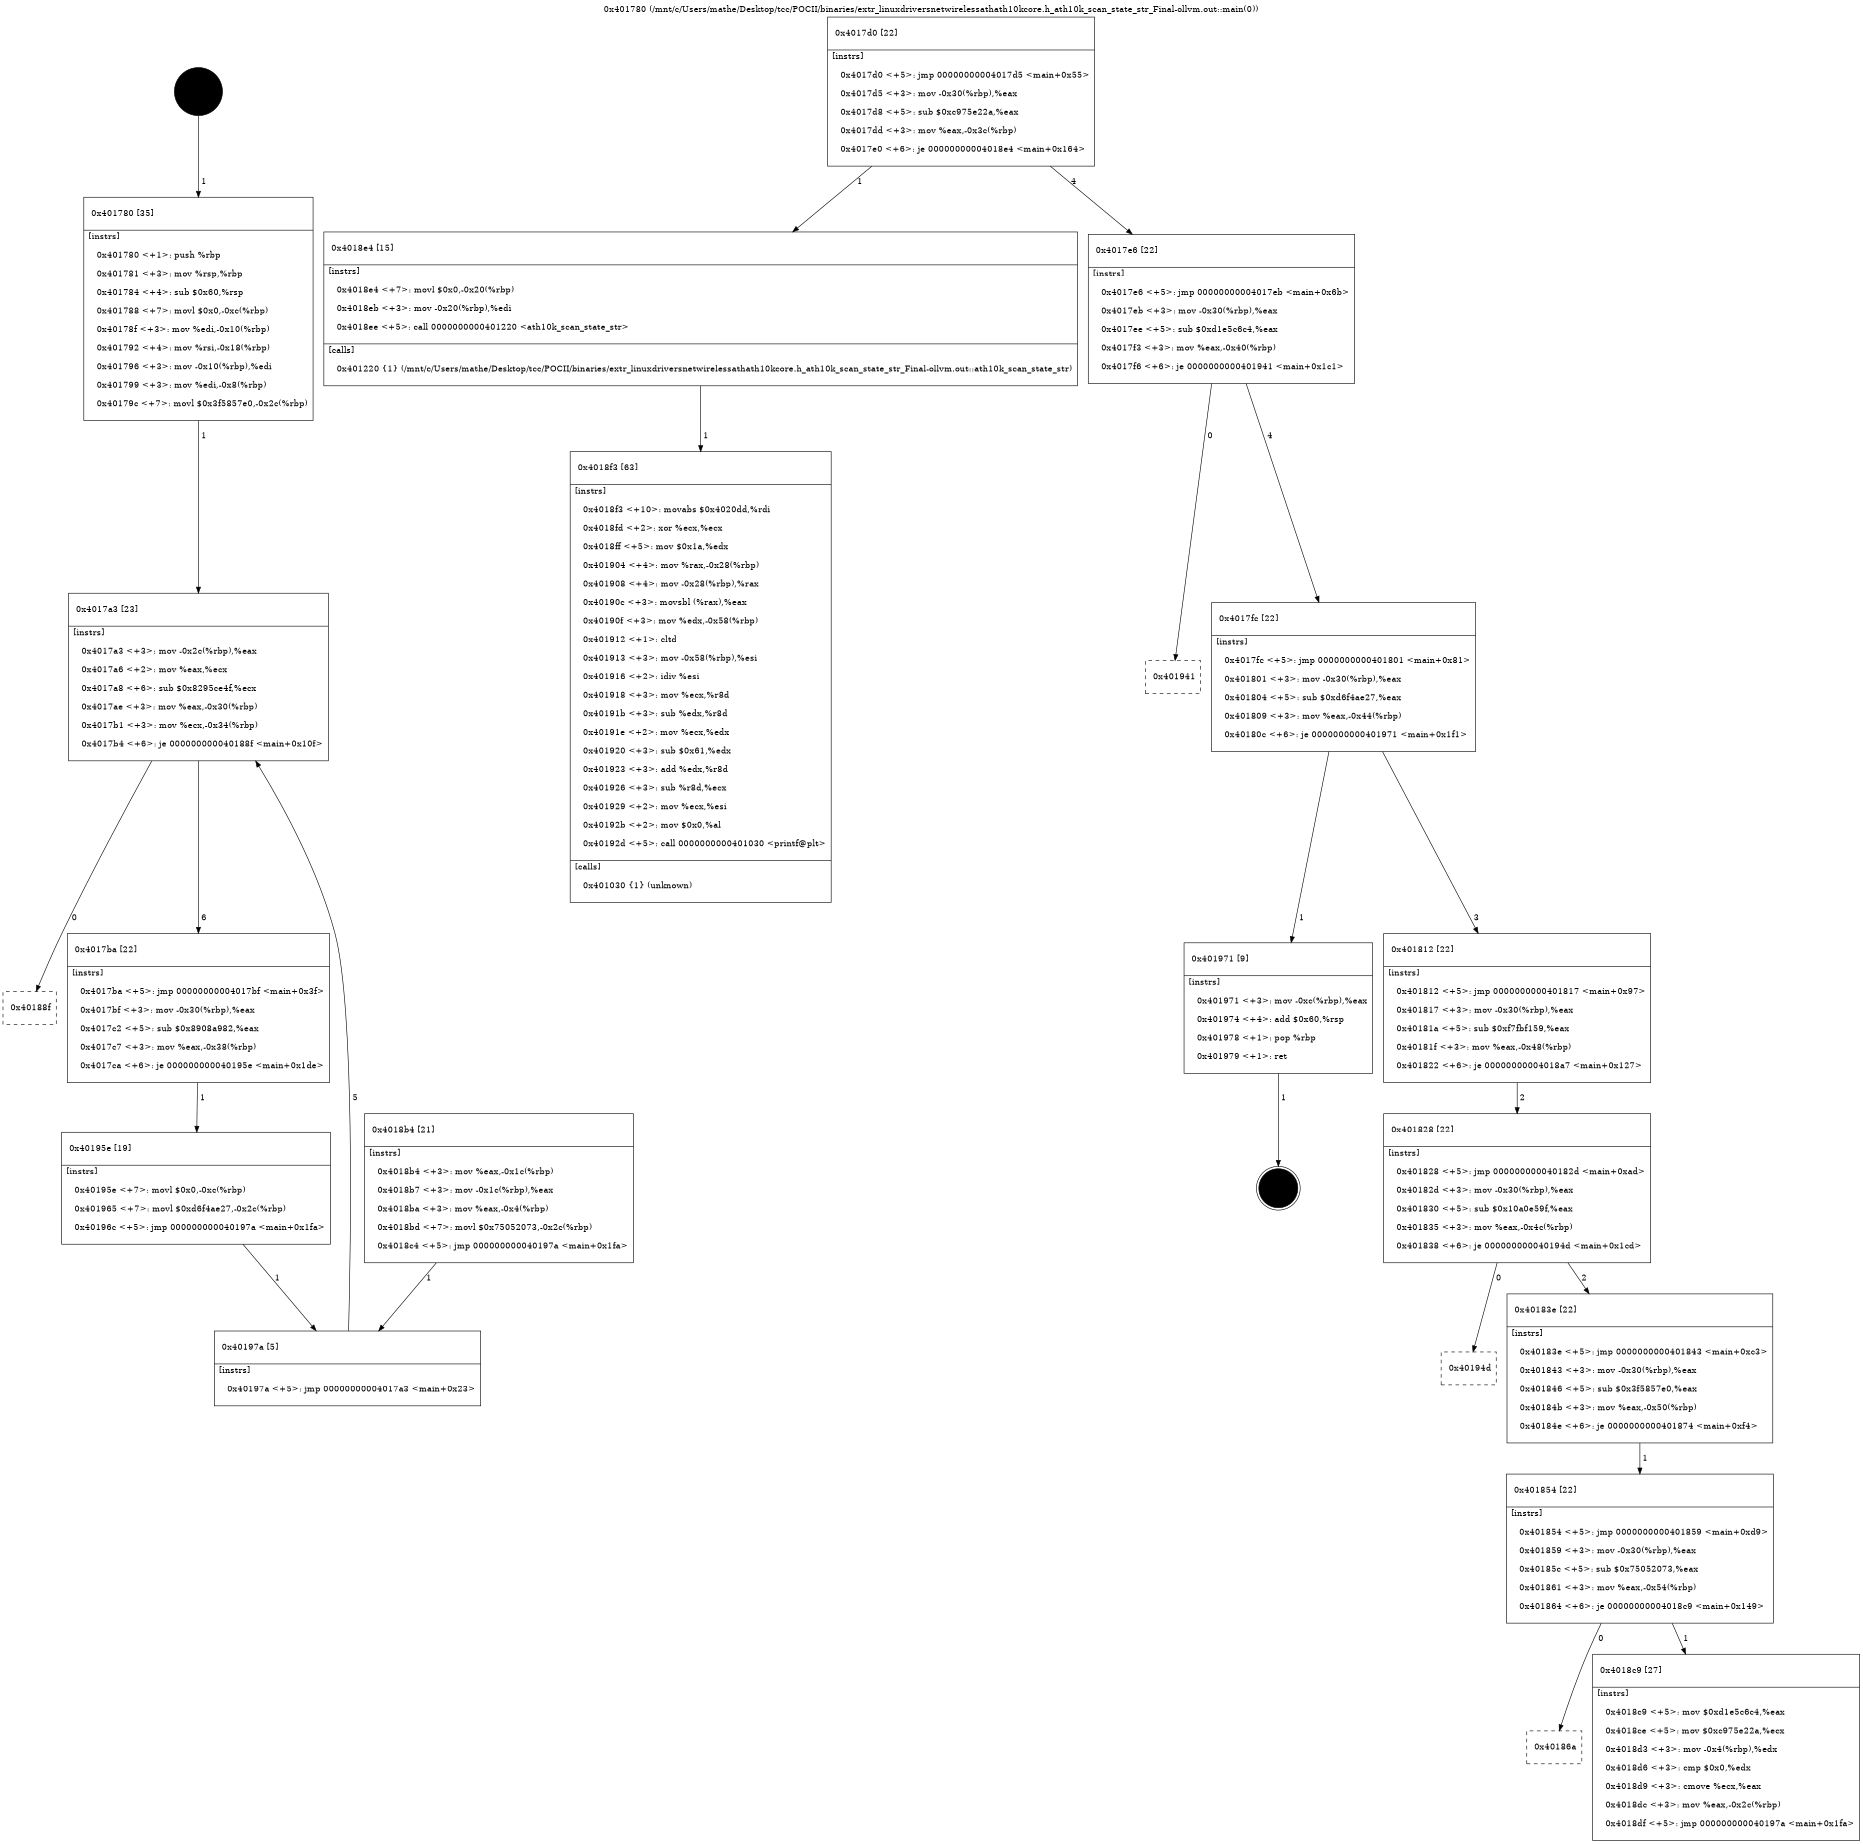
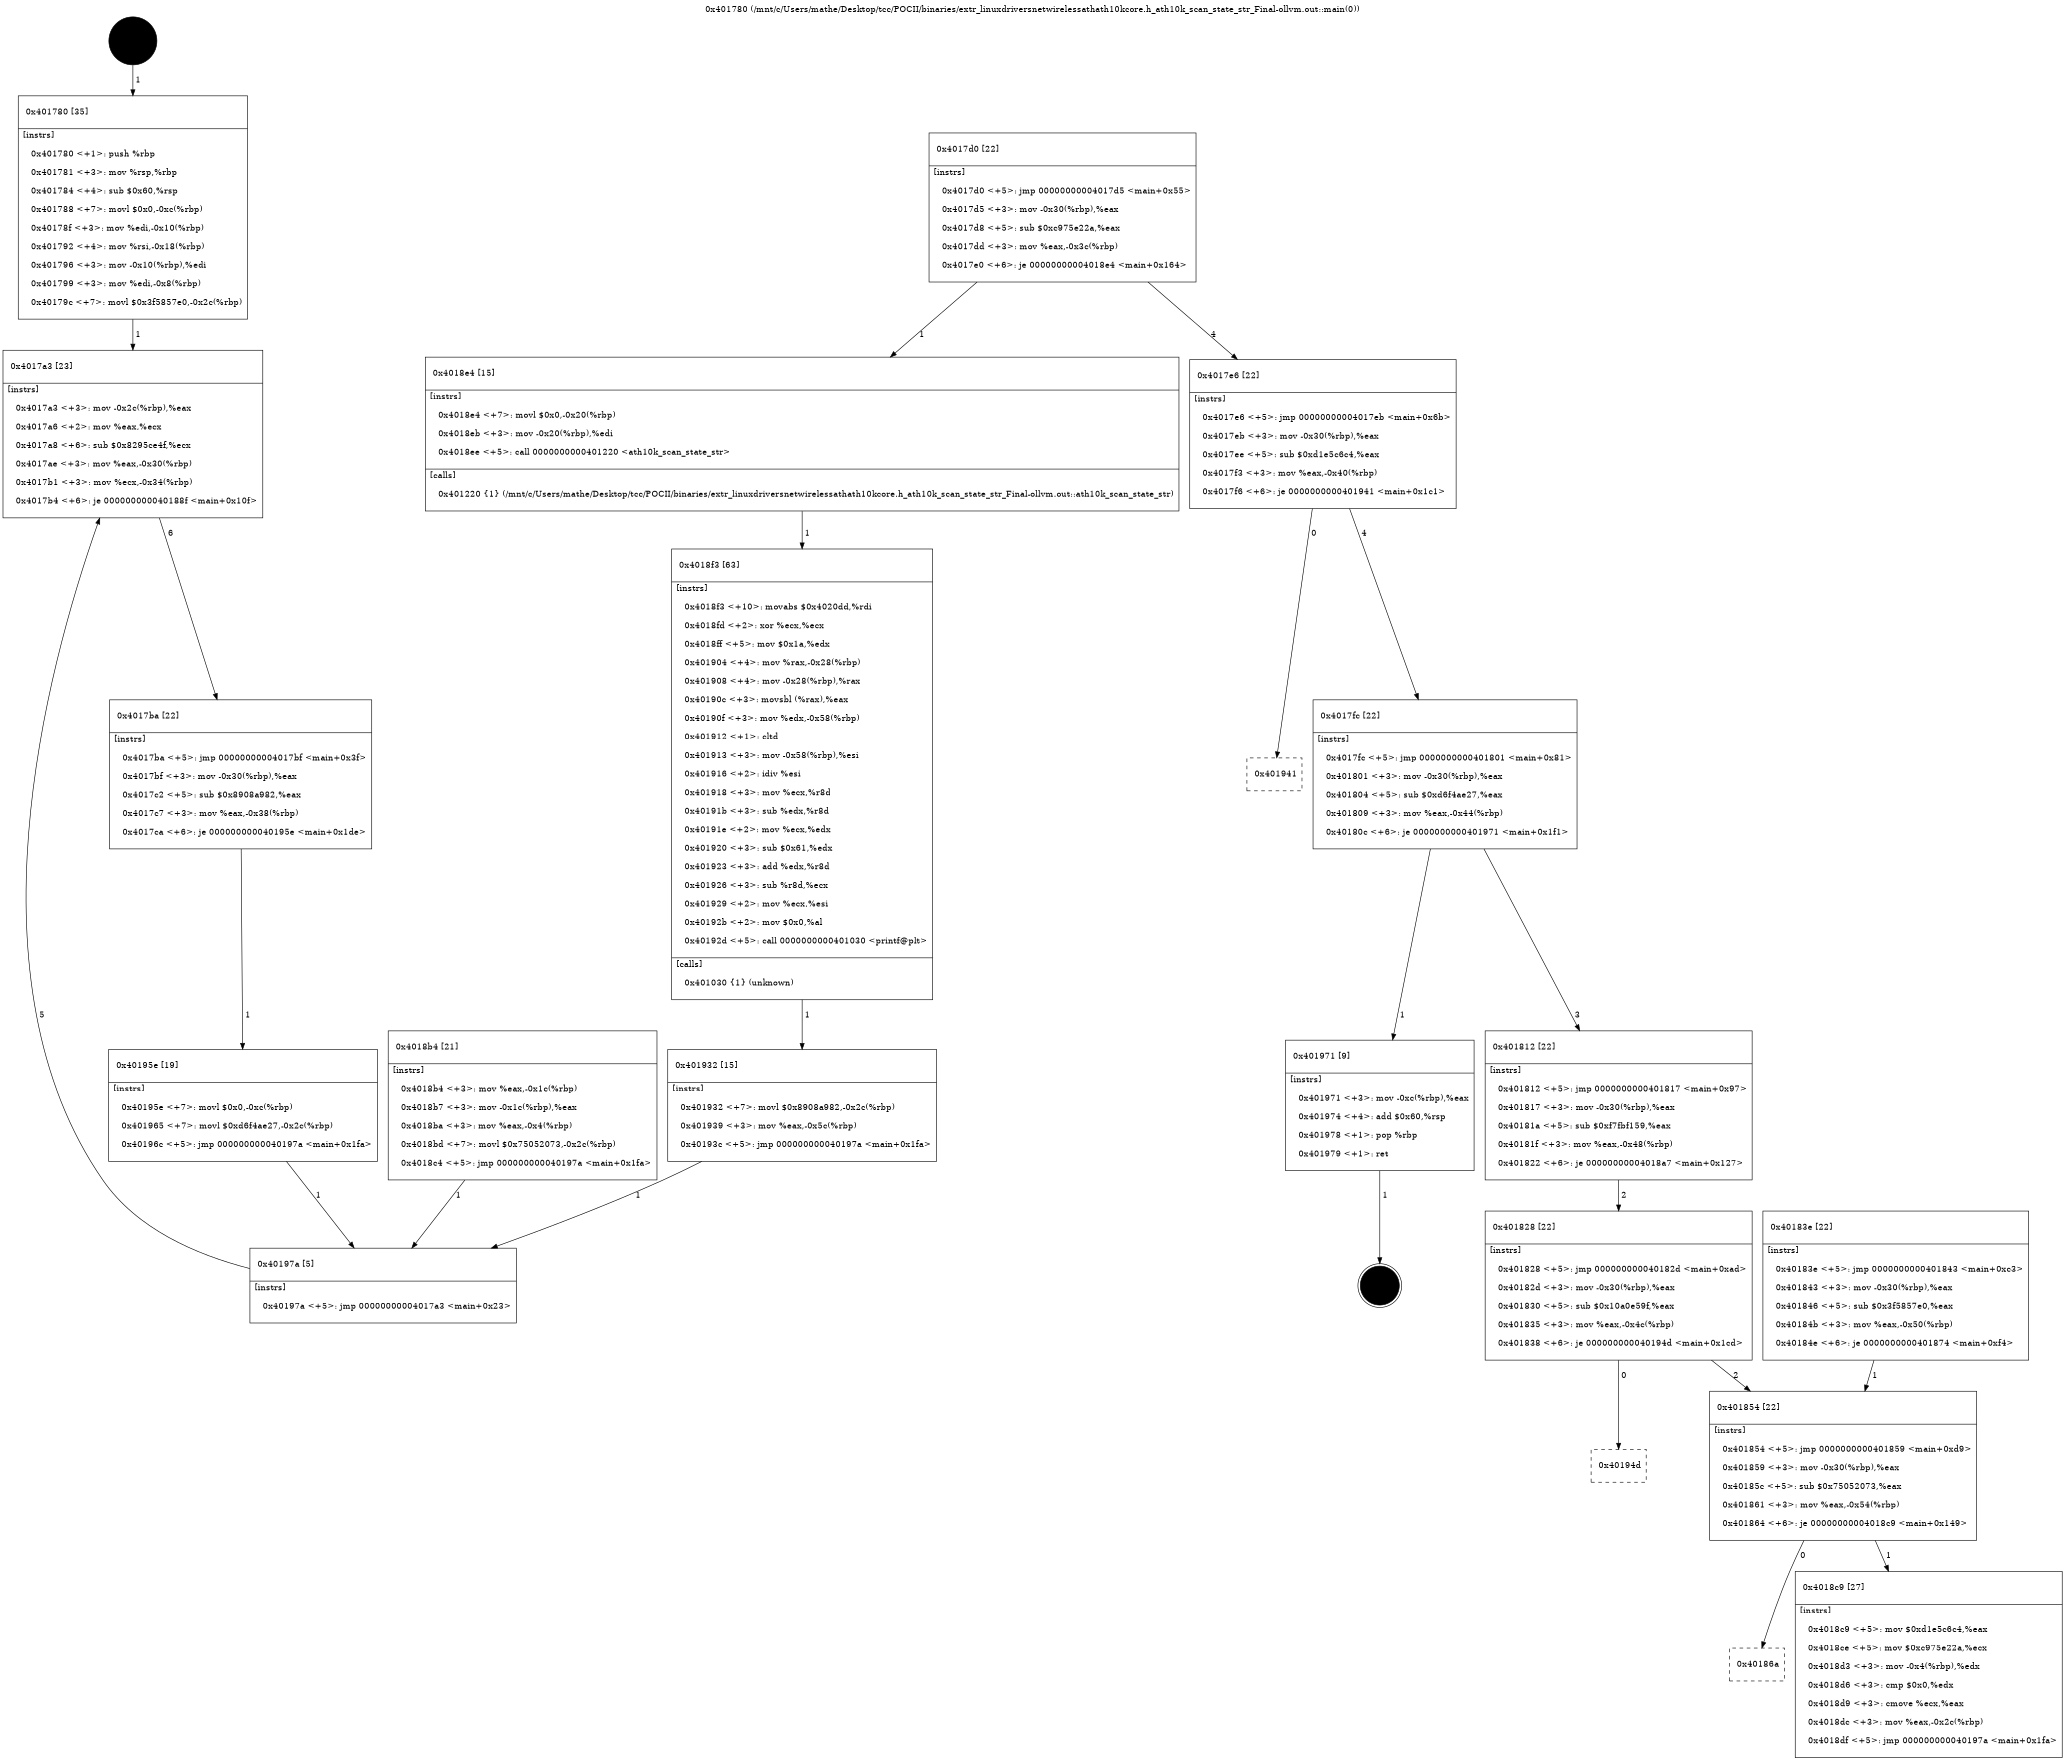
node "0x40188f": removed
node "0x401932 [15]": added
edge "0x401828 [22]" -> "0x40183e [22]": now "0x401828 [22]" -> "0x401854 [22]"
